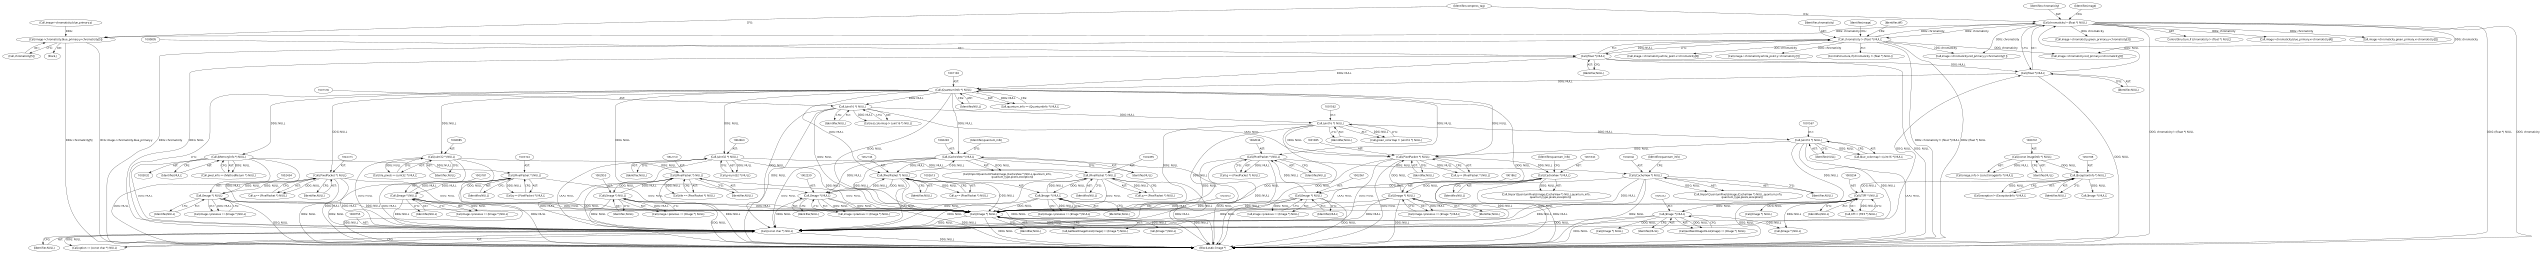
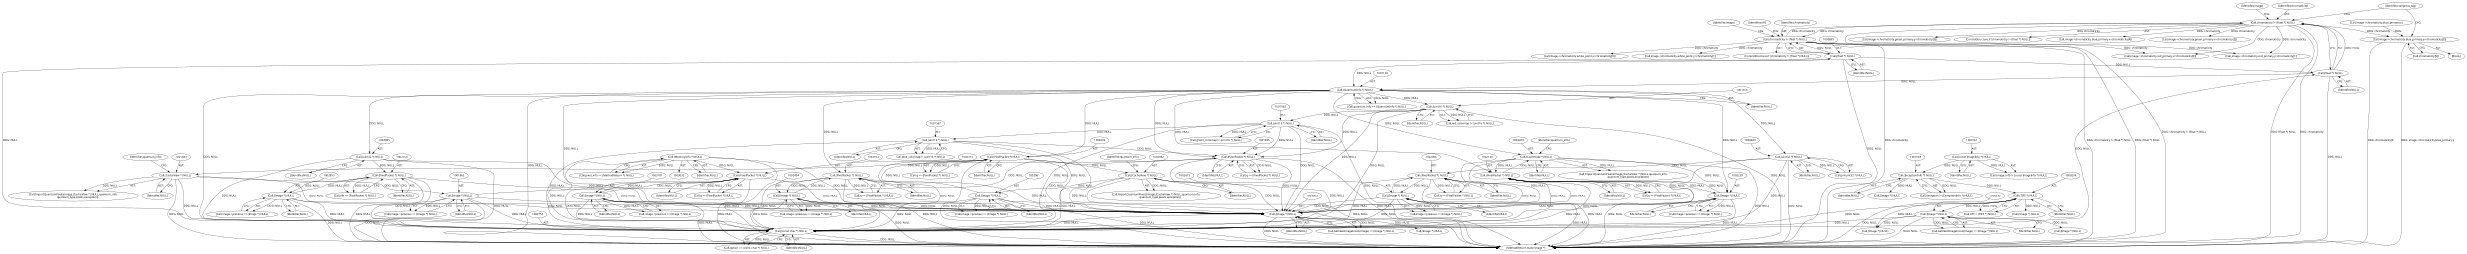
edge "(Call,(QuantumInfo *) NULL)" -> "(Call,(MemoryInfo *) NULL)": removed, label "DDG: NULL"
edge "(Call,(QuantumInfo *) NULL)" -> "(Call,(const char *) NULL)": label "CFG: " -> "DDG: NULL"
node "(Call,tile_pixels == (uint32 *) NULL)": removed
node "(Block,static Image *)": label "(Block,static Image *)" -> "(MethodReturn,static Image *)"
